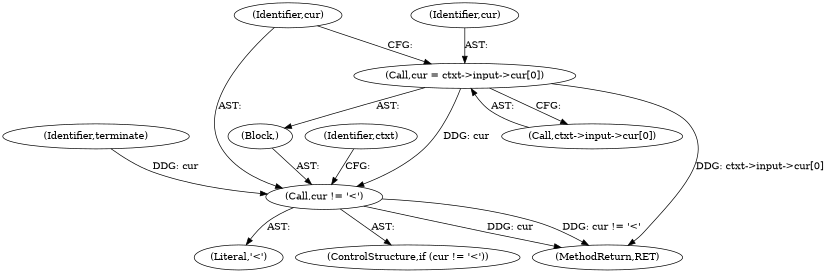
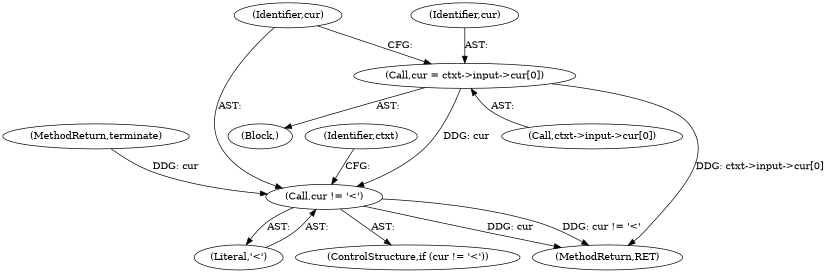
edge "(Call,cur = ctxt->input->cur[0])" -> "(Call,ctxt->input->cur[0])": removed, label "CFG:"
node "(Identifier,terminate)": label "(Identifier,terminate)" -> "(MethodReturn,terminate)"
edge "(Block,)" -> "(Call,cur != '<')": now "(Literal,'<')" -> "(Call,cur != '<')"
